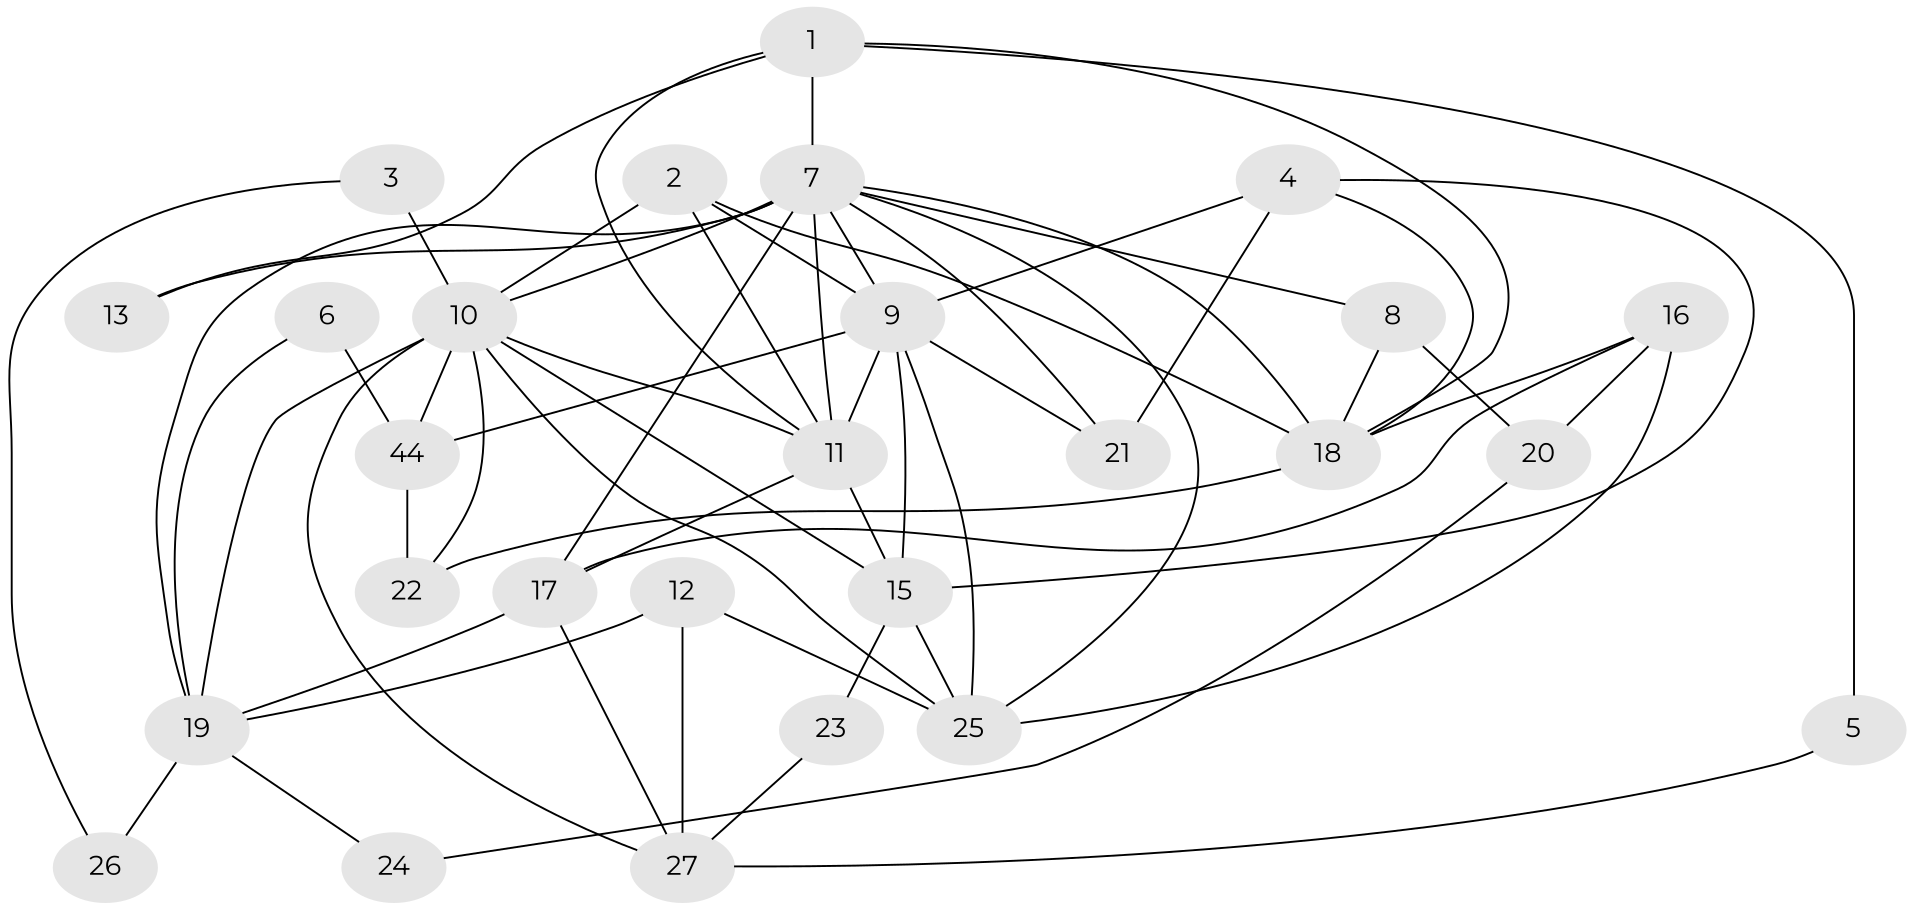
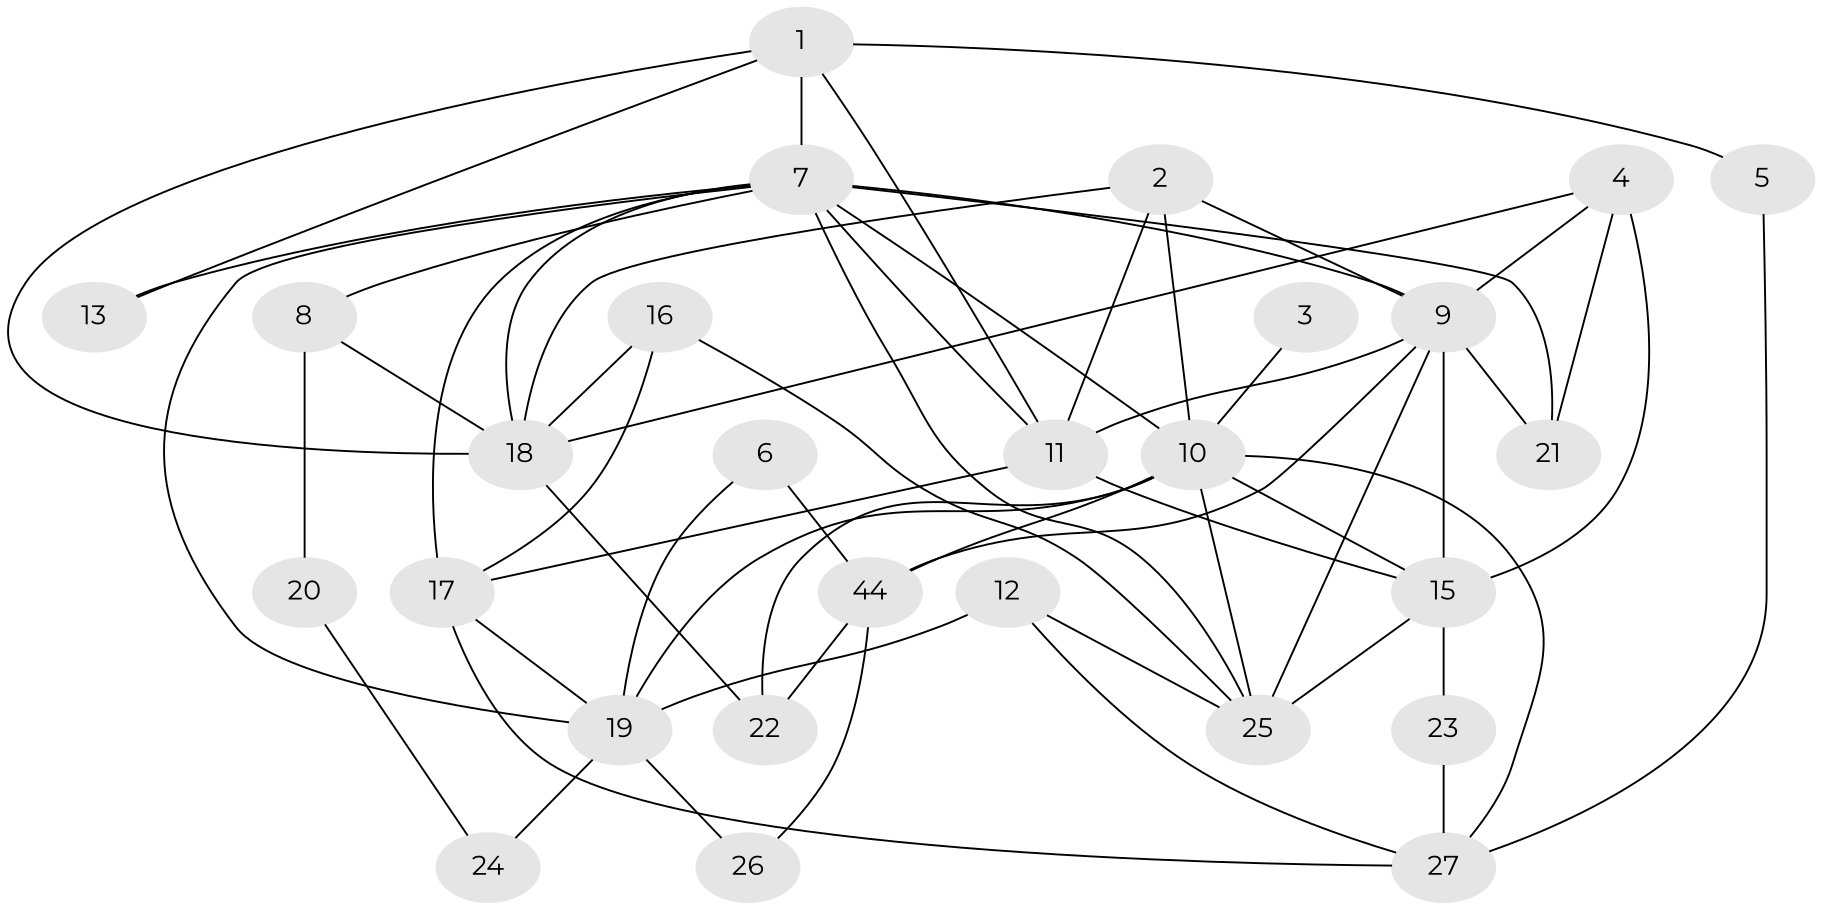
edge "10" -- "11": removed
edge "16" -- "20": removed
edge "3" -- "26": now "44" -- "26"
